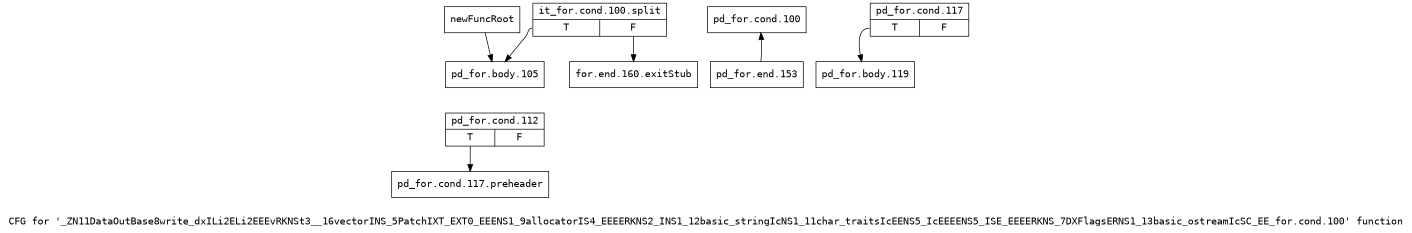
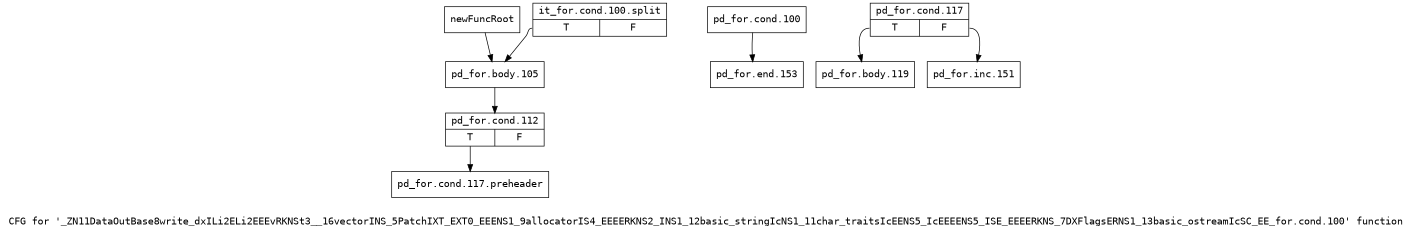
edge "pd_for.end.153" -> "pd_for.cond.100": reversed
node "for.end.160.exitStub": removed
node "pd_for.inc.151": added
edge "pd_for.body.105" -> "pd_for.cond.112": added
